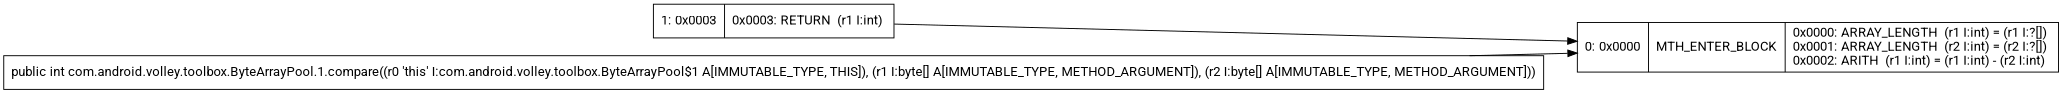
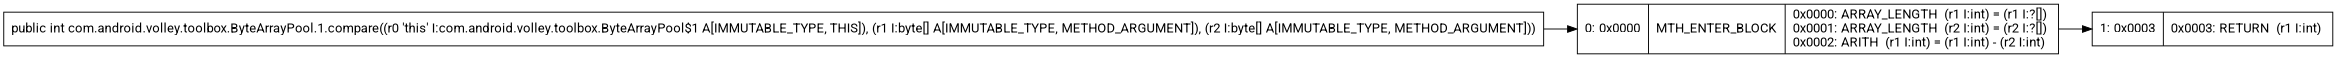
edge "1: 0x0003" -> "0: 0x0000": reversed
